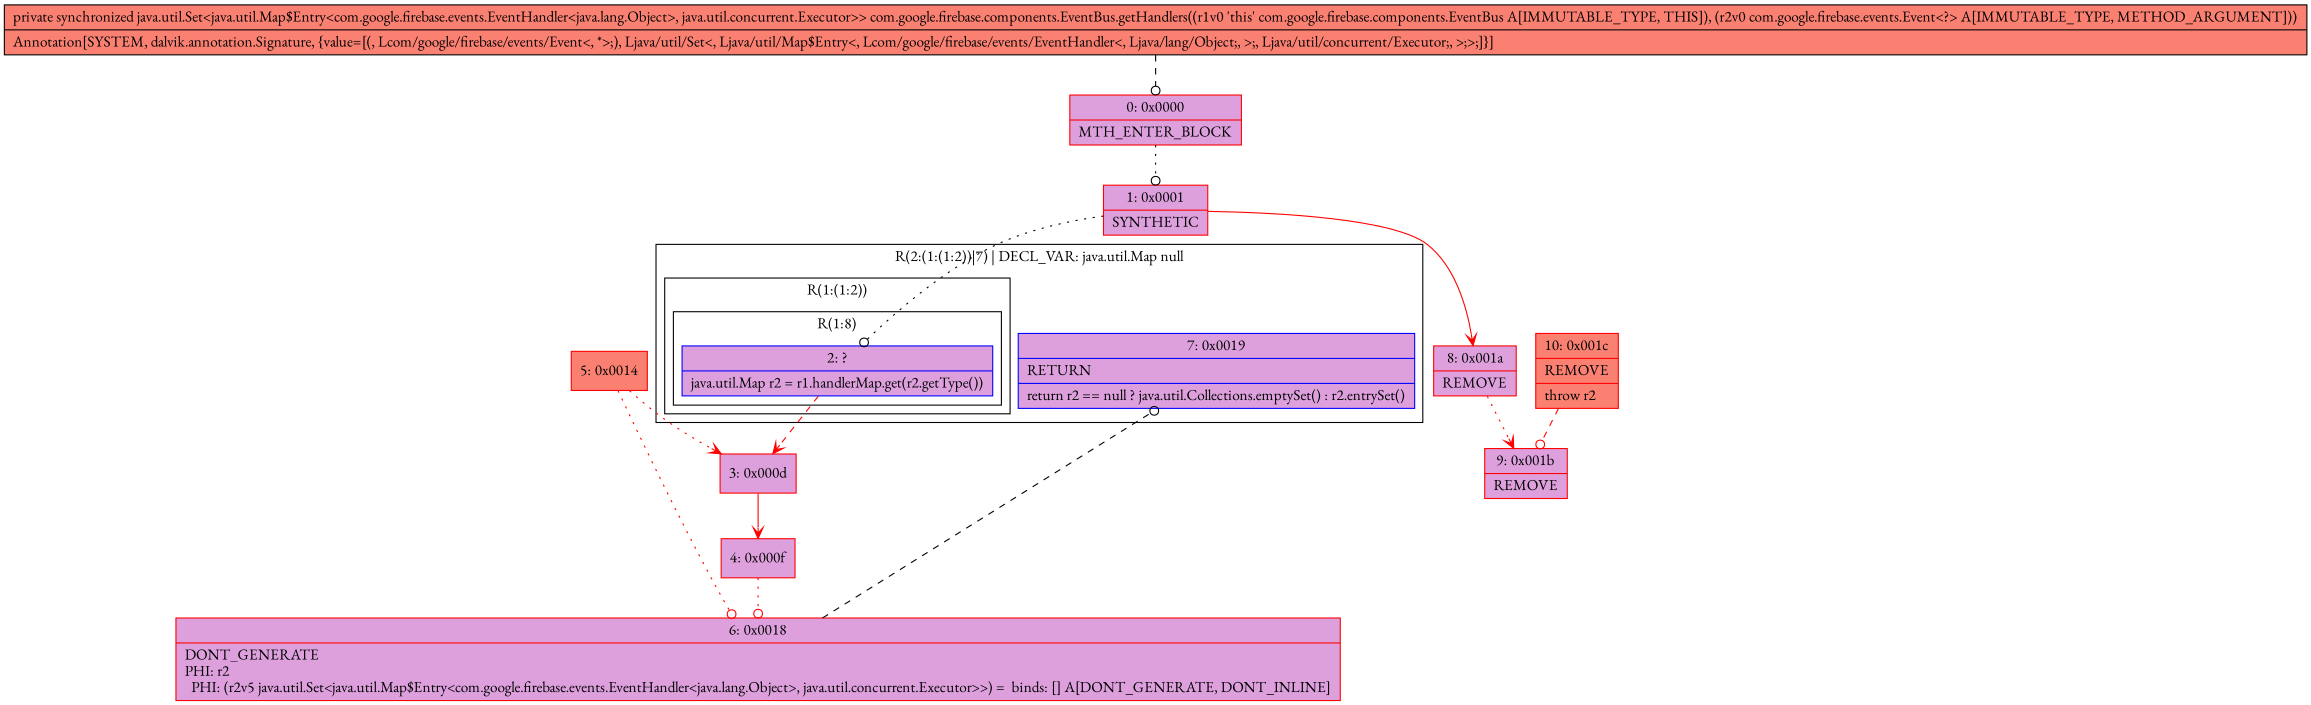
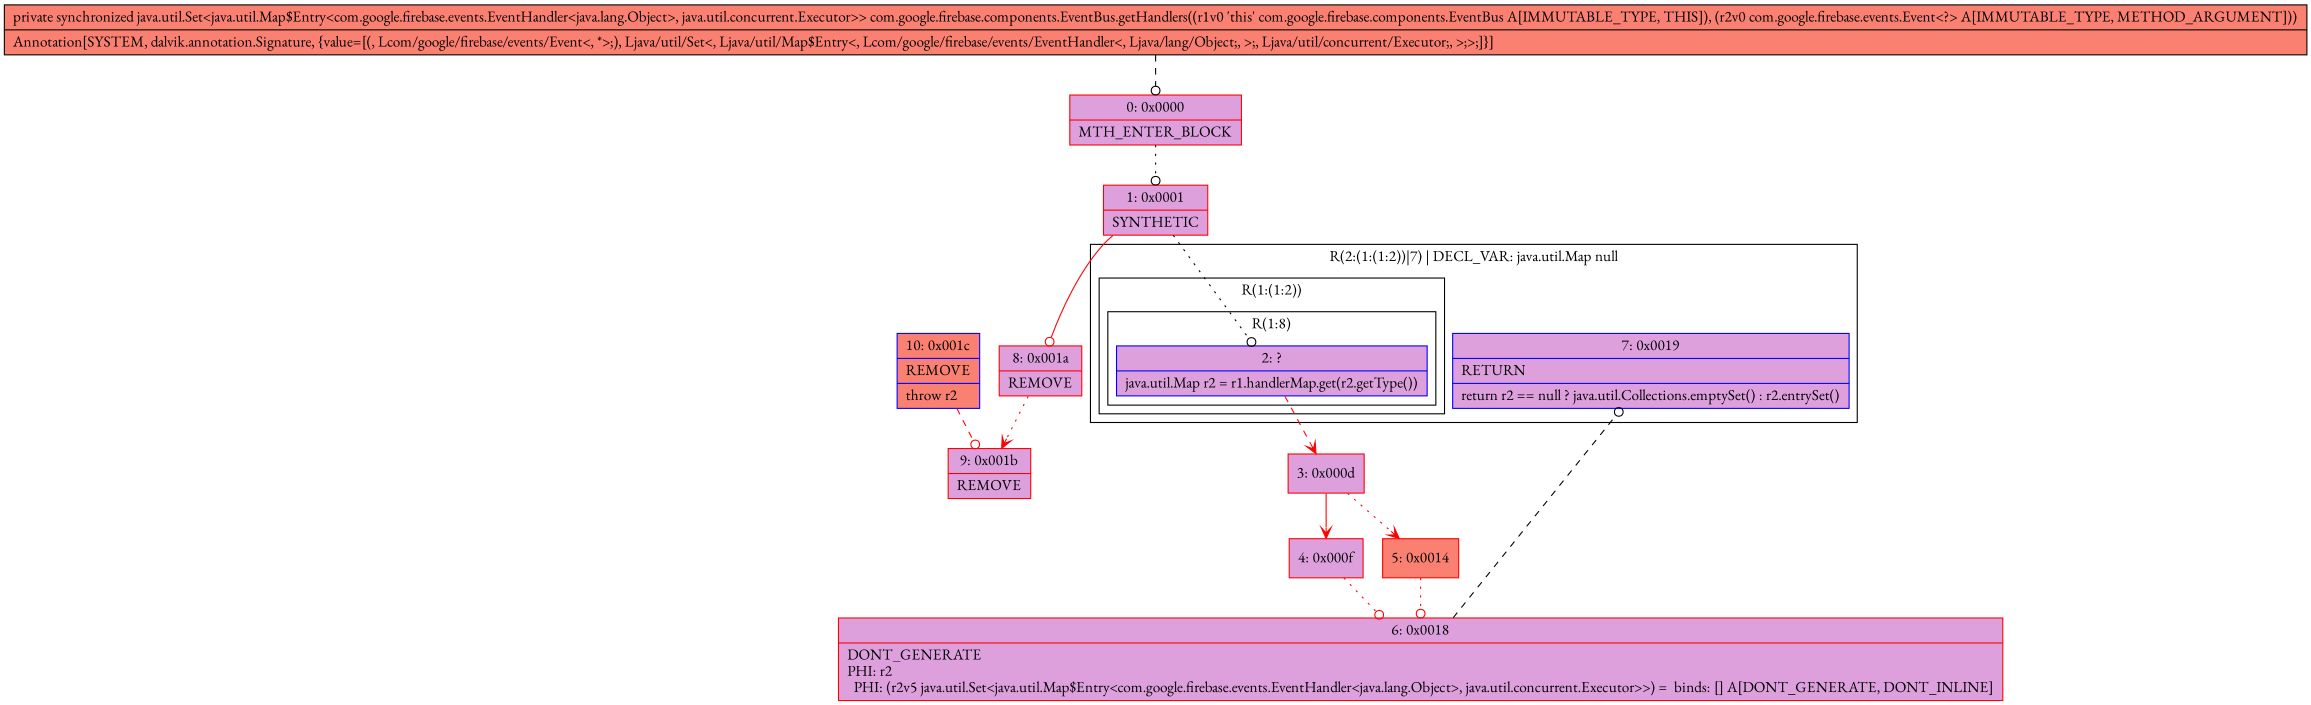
edge "1: 0x0001" -> "8: 0x001a": arrowhead vee -> odot
node "10: 0x001c": color red -> blue
edge "5: 0x0014" -> "3: 0x000d": reversed
